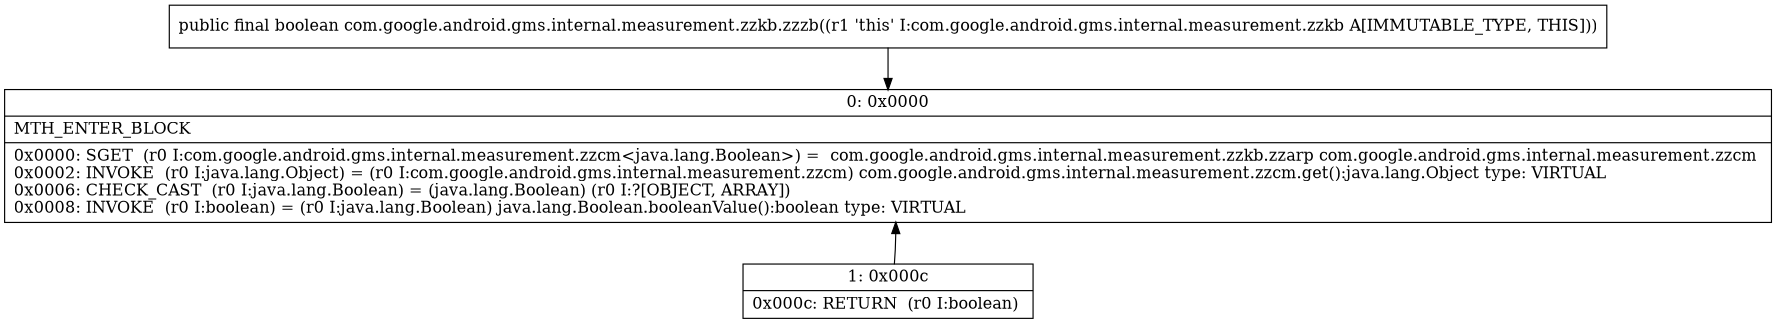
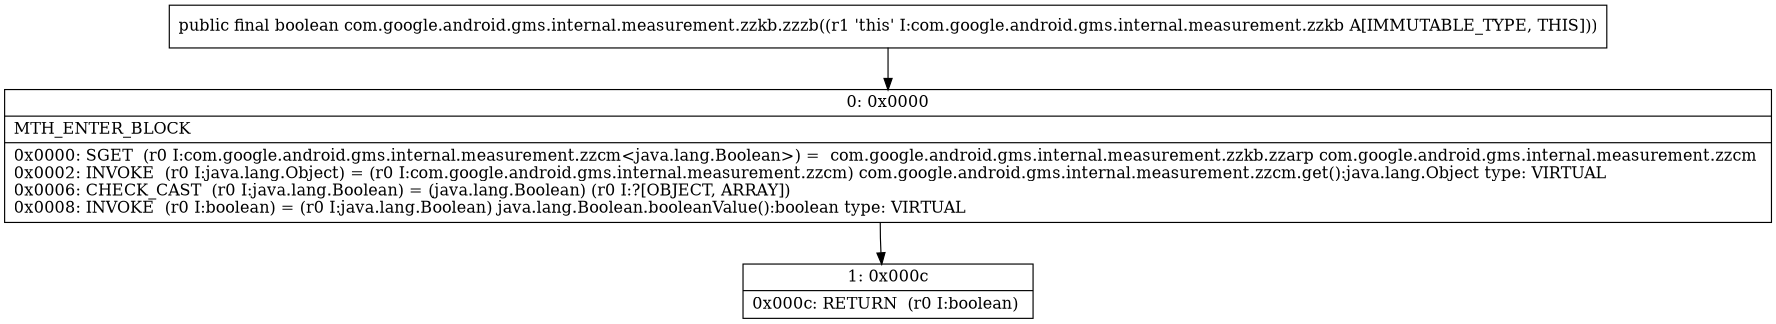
edge "1: 0x000c" -> "0: 0x0000": reversed
